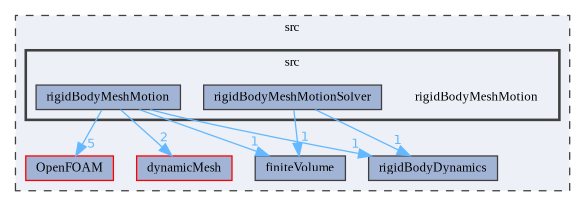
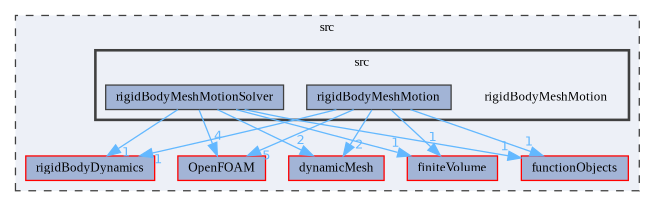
edge "rigidBodyMeshMotionSolver" -> "OpenFOAM": added
edge "rigidBodyMeshMotionSolver" -> "dynamicMesh": added
node "finiteVolume": color grey25 -> red
node "rigidBodyDynamics": color grey25 -> red
node "functionObjects": added
